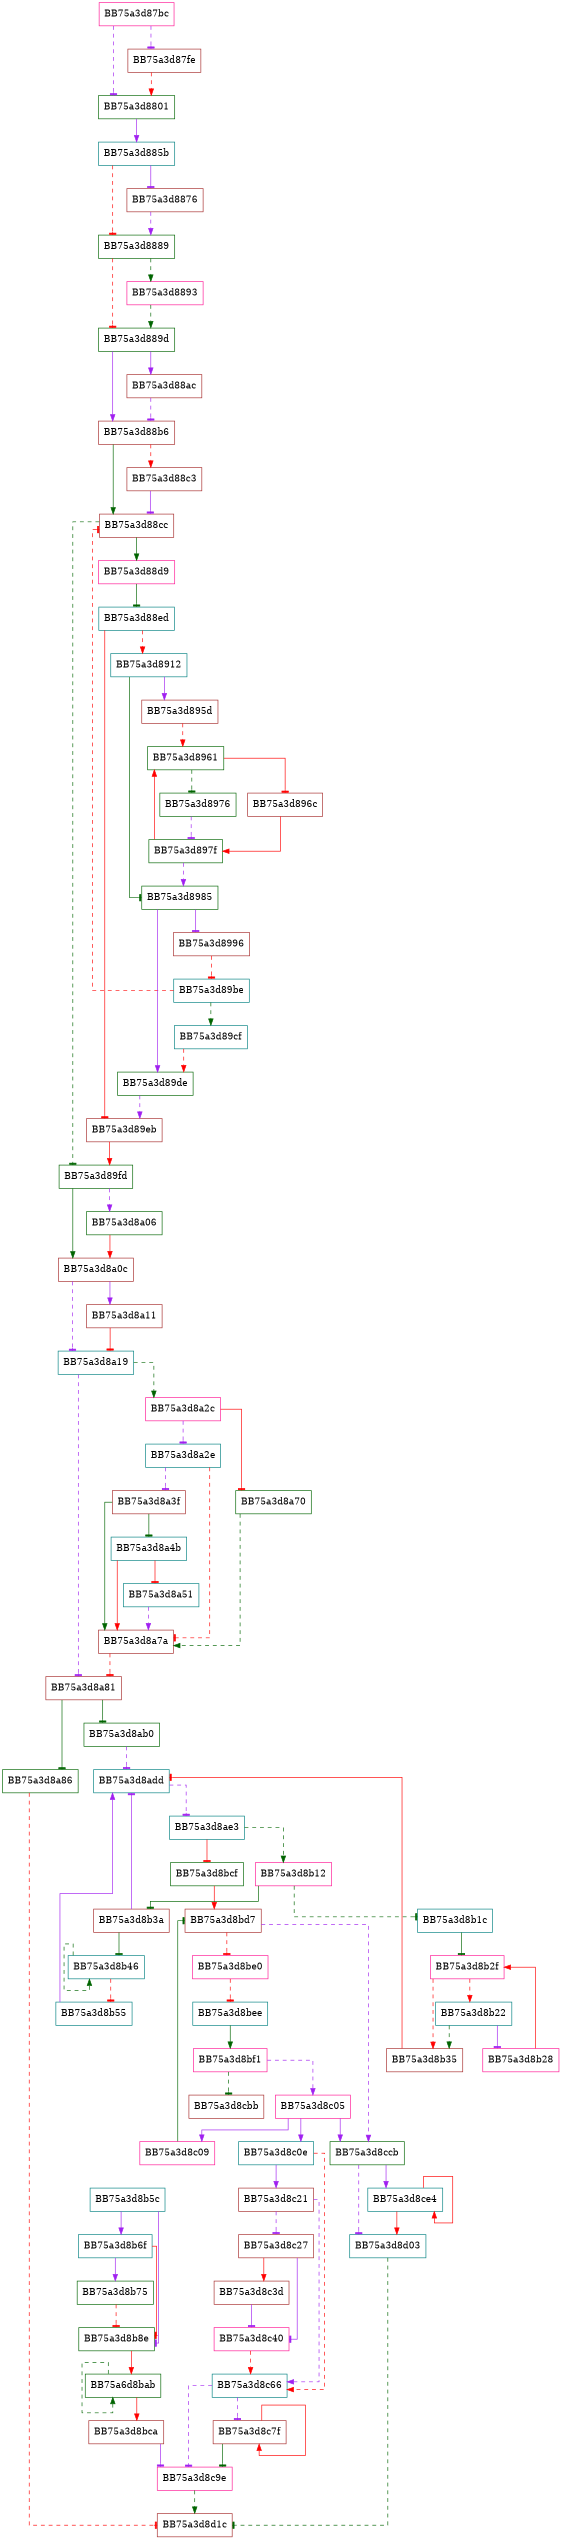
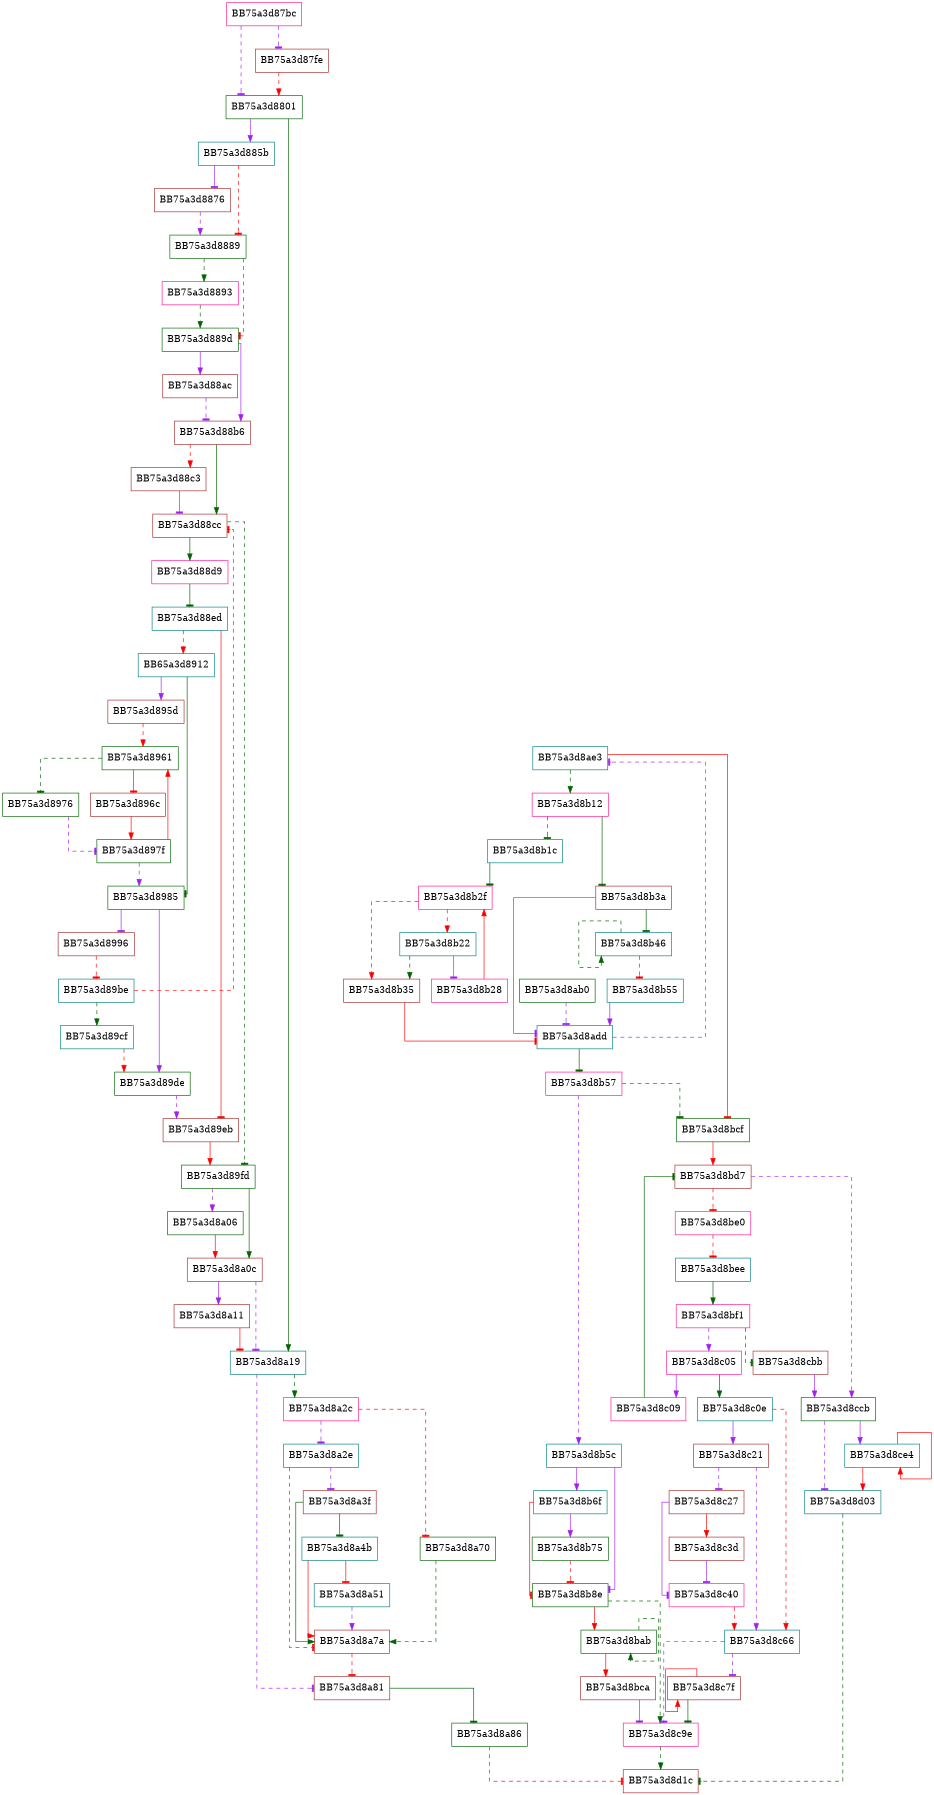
node "BB75a3d8912": label "BB75a3d8912" -> "BB65a3d8912"
edge "BB75a3d8801" -> "BB75a3d8a19": added
node "BB75a3d8b57": added
edge "BB75a3d8a2c" -> "BB75a3d8a70": style solid -> dashed
edge "BB75a3d8b8e" -> "BB75a3d8c9e": added
edge "BB75a3d8a81" -> "BB75a3d8ab0": removed
edge "BB75a3d8c05" -> "BB75a3d8c0e": color purple -> darkgreen
edge "BB75a3d8c05" -> "BB75a3d8ccb": now "BB75a3d8cbb" -> "BB75a3d8ccb"
node "BB75a6d8bab": label "BB75a6d8bab" -> "BB75a3d8bab"
